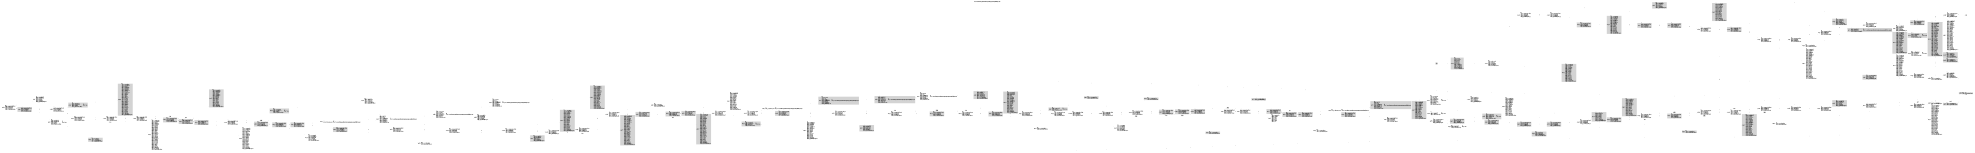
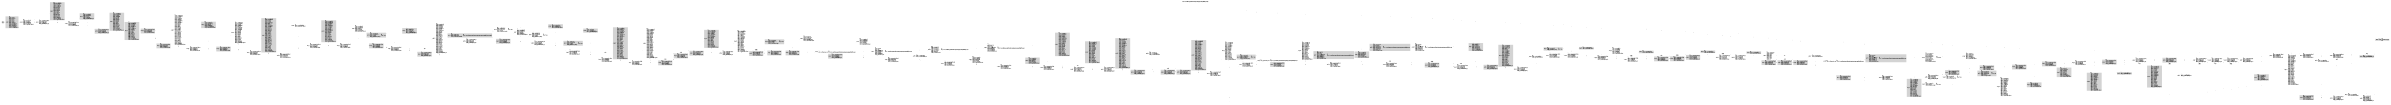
node "0x401e86 [28]": added
